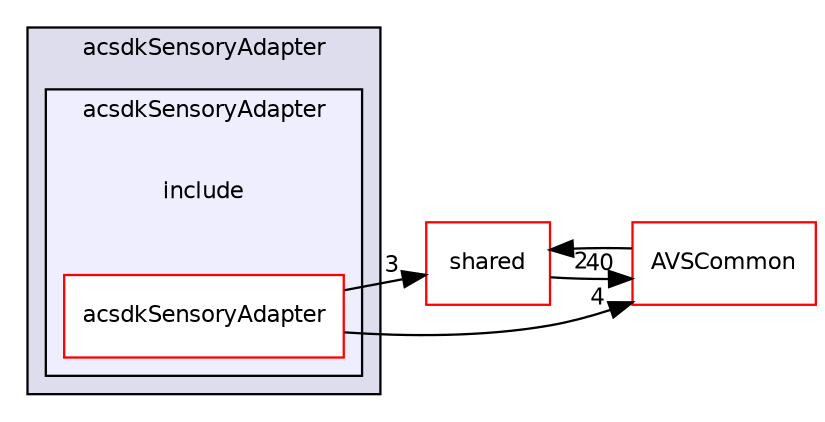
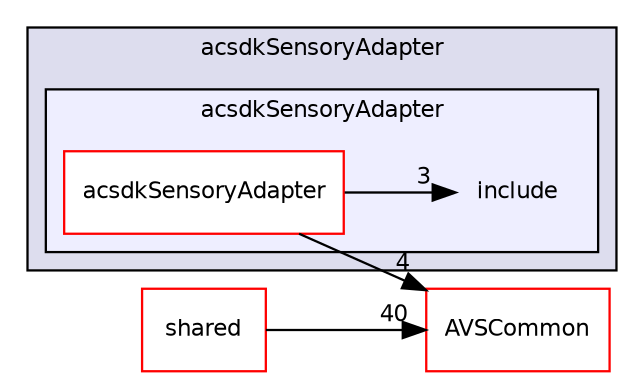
edge "AVSCommon" -> "shared": removed
edge "acsdkSensoryAdapter" -> "shared": now "acsdkSensoryAdapter" -> "include"
